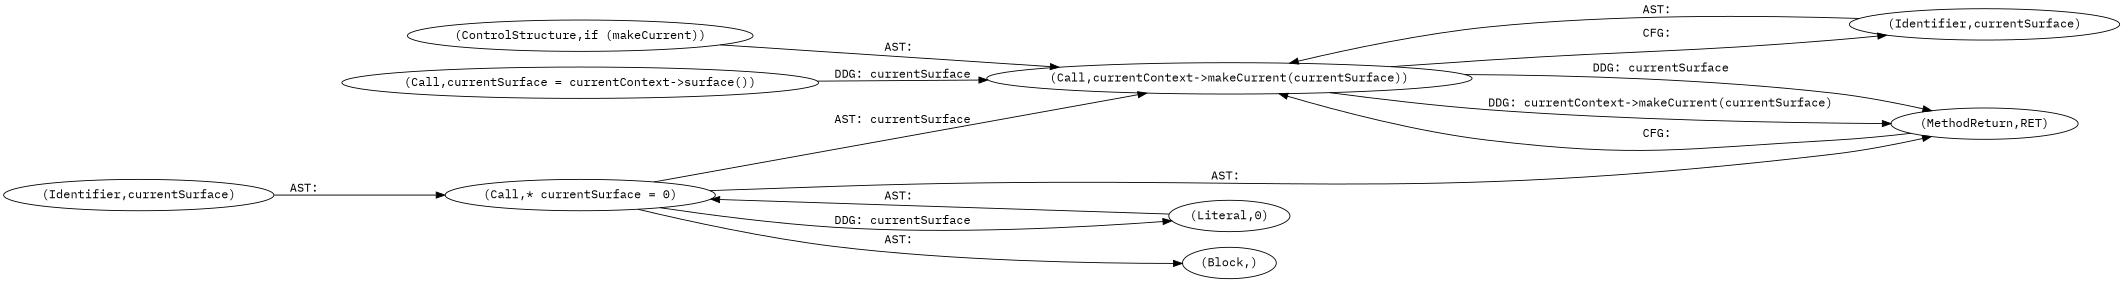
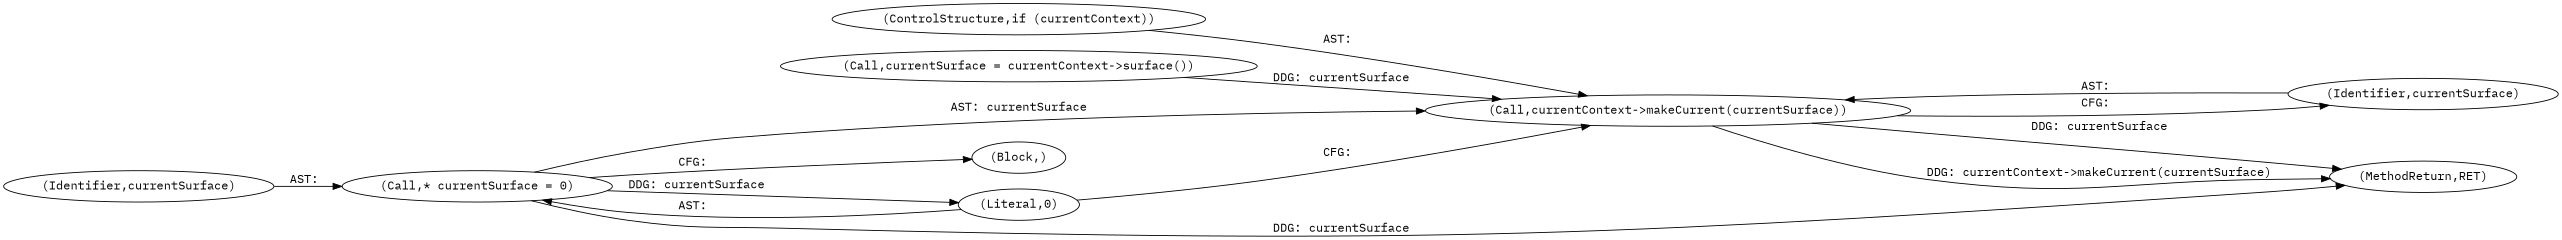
node "(ControlStructure,if (makeCurrent))": label "(ControlStructure,if (makeCurrent))" -> "(ControlStructure,if (currentContext))"
edge "(MethodReturn,RET)" -> "(Call,currentContext->makeCurrent(currentSurface))": now "(Literal,0)" -> "(Call,currentContext->makeCurrent(currentSurface))"
edge "(Call,* currentSurface = 0)" -> "(MethodReturn,RET)": label "AST: " -> "DDG: currentSurface"
edge "(Call,* currentSurface = 0)" -> "(Block,)": label "AST: " -> "CFG: "
